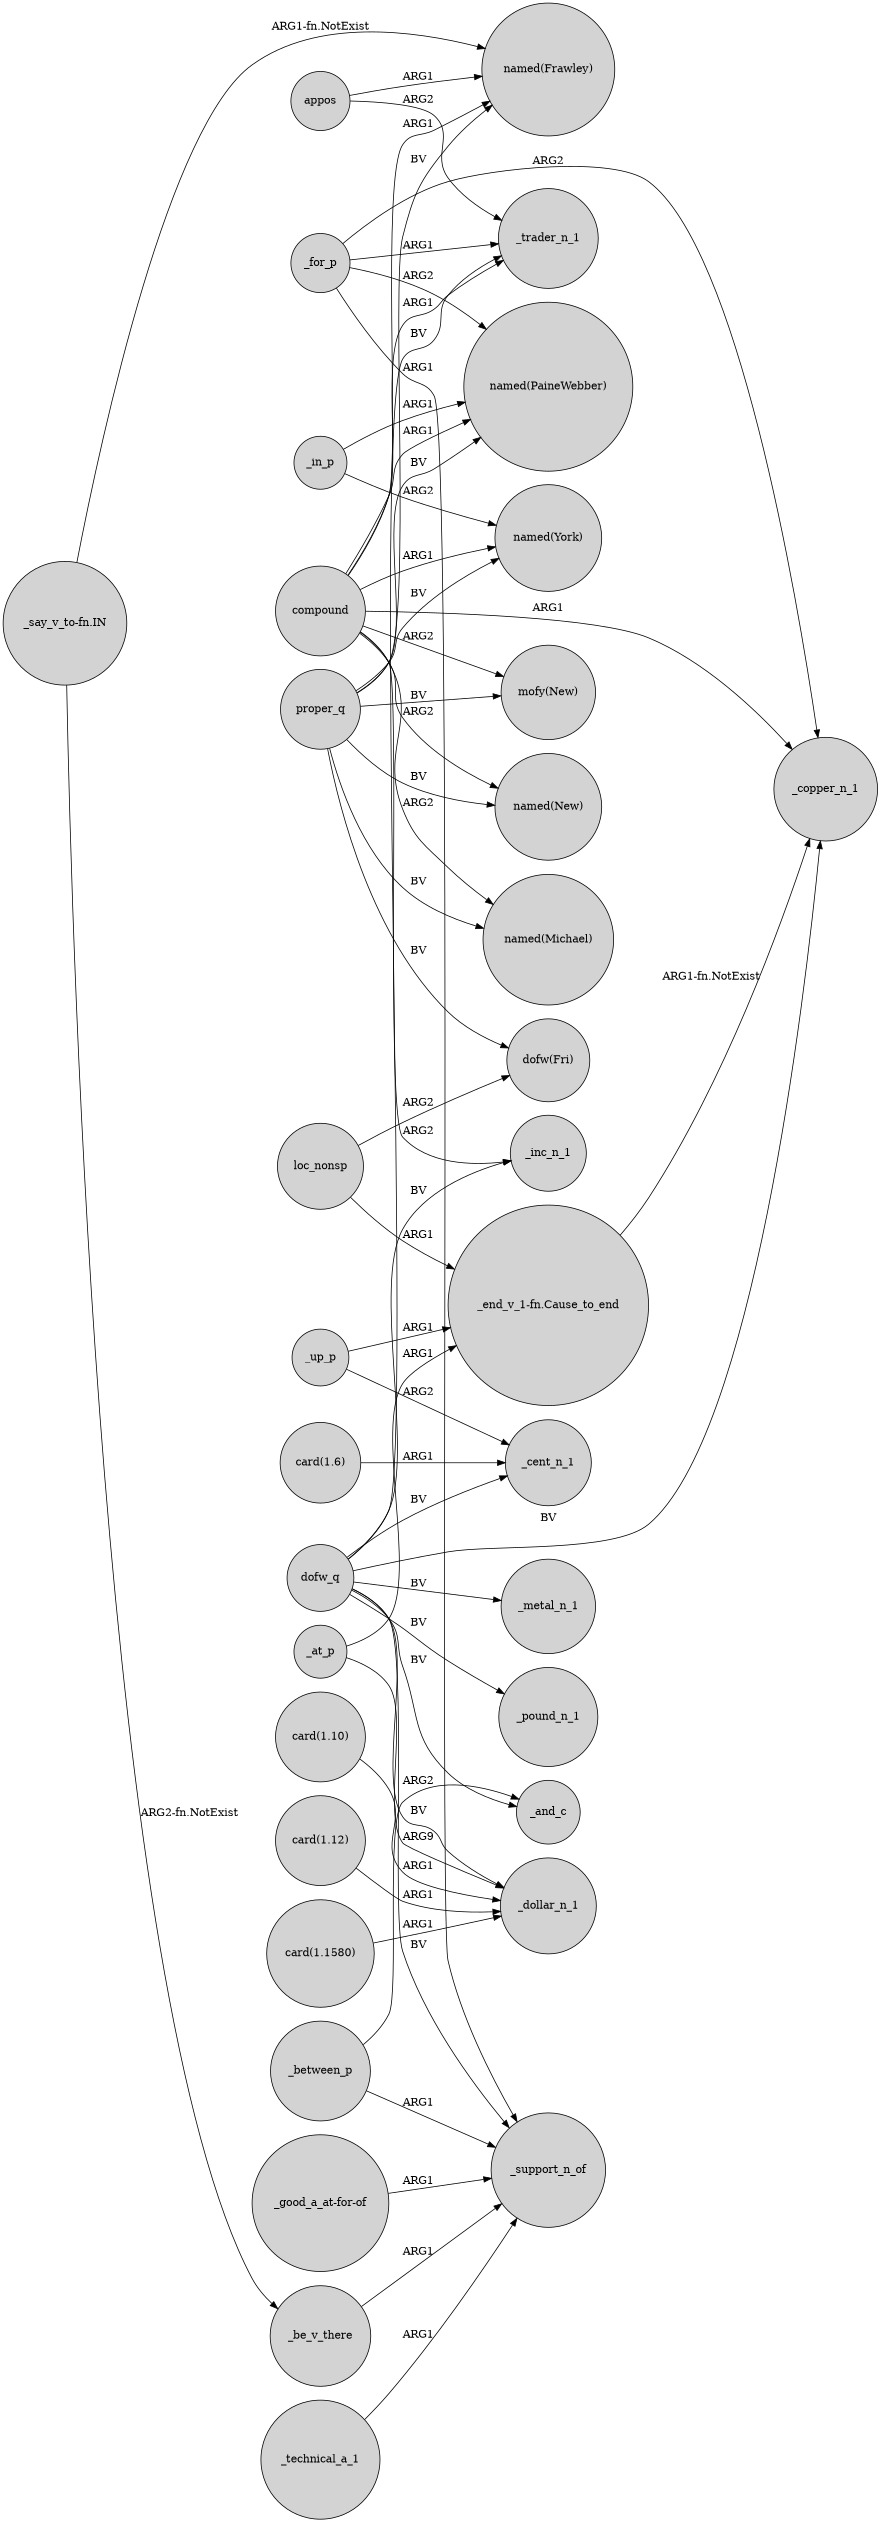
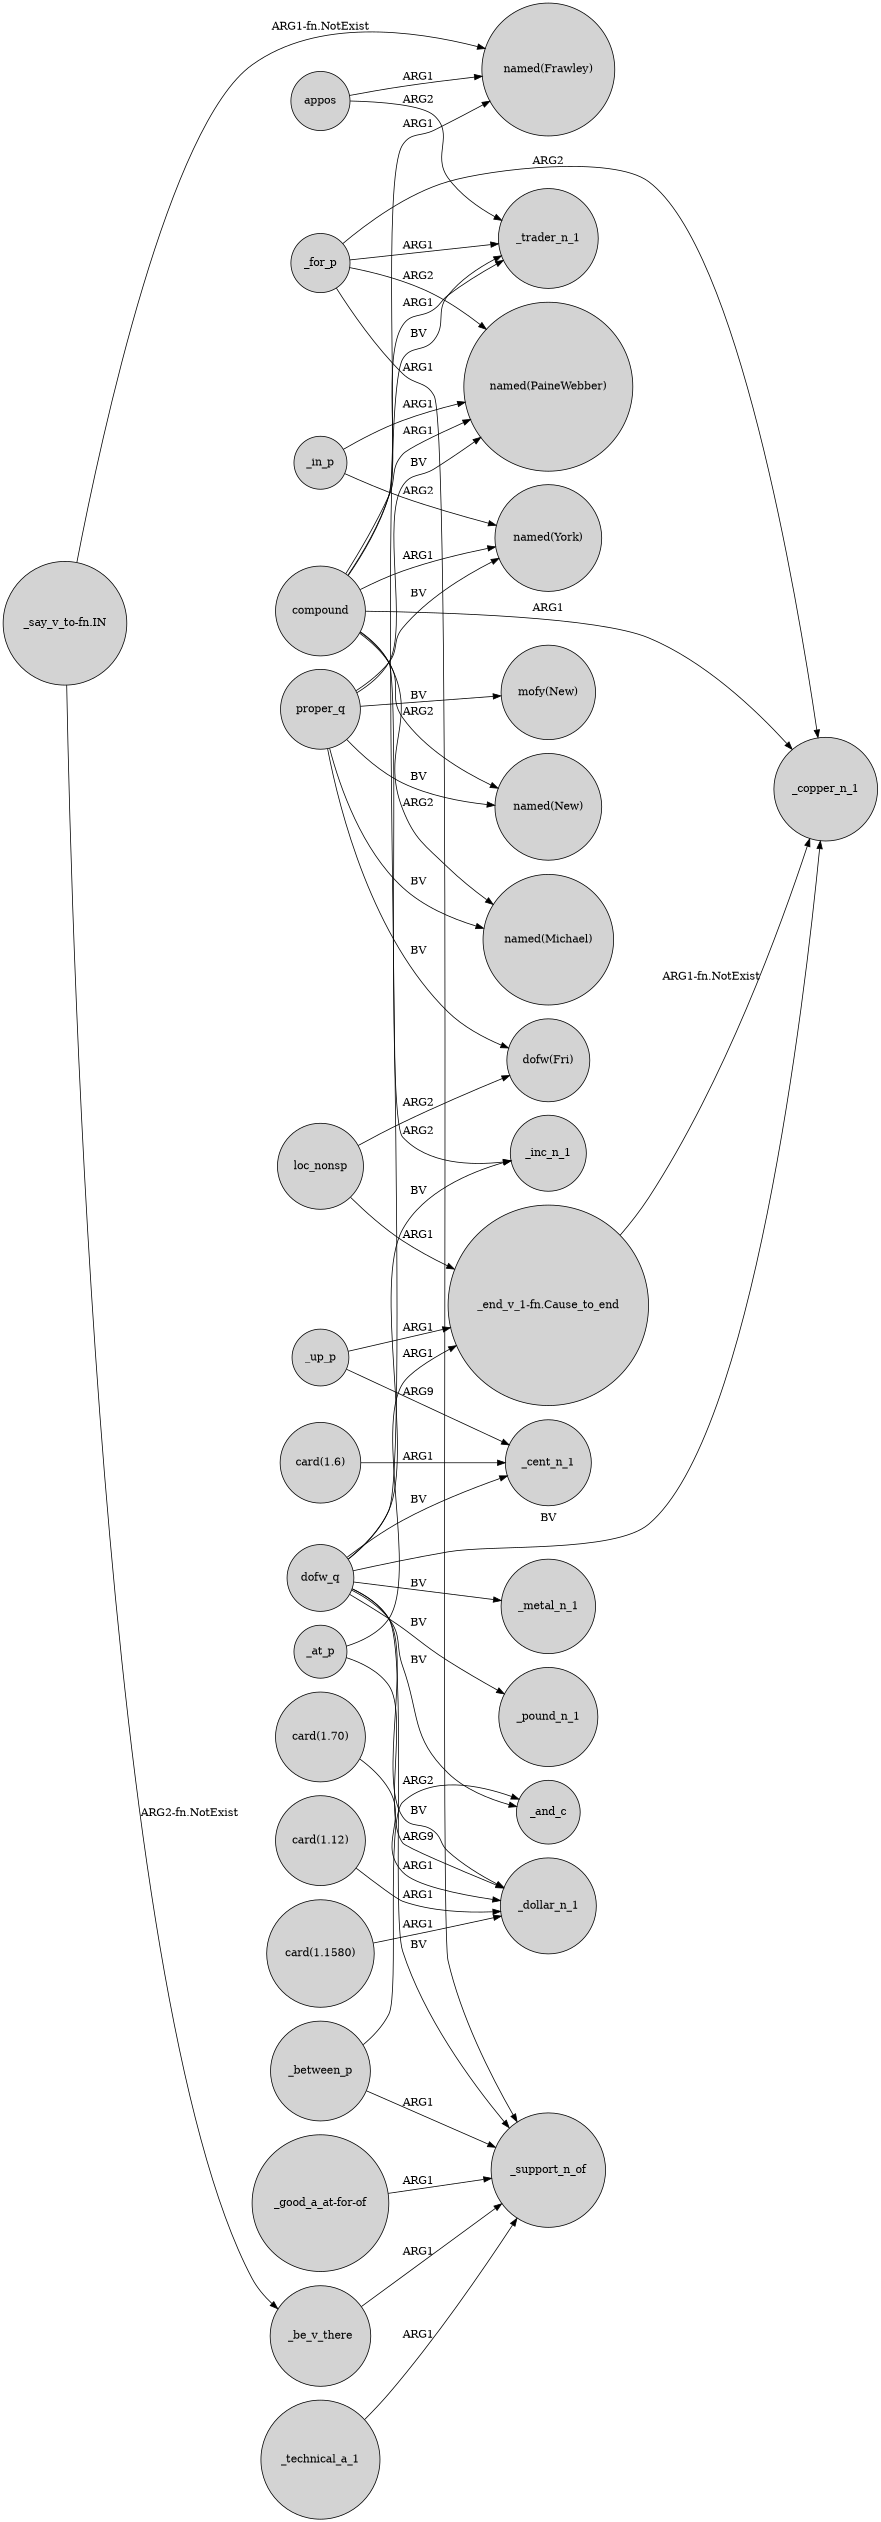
edge "proper_q" -> "named(Frawley)": removed, label "BV"
edge "compound" -> "mofy(New)": removed, label "ARG2"
edge "_up_p" -> "_cent_n_1": label "ARG2" -> "ARG9"
node "card(1.10)": label "card(1.10)" -> "card(1.70)"
